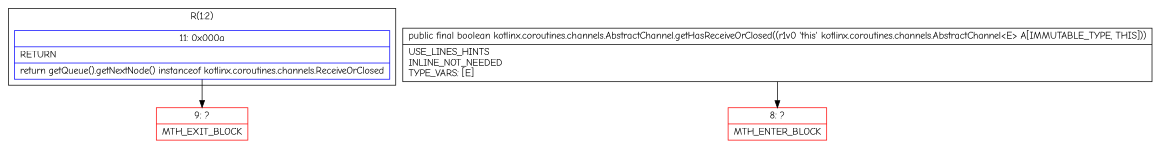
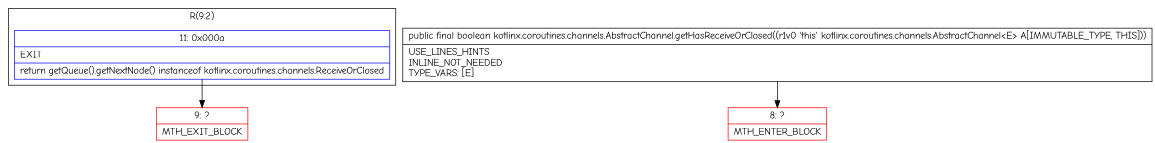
cluster "R(1:2)": label "R(1:2)" -> "R(9:2)"
node "11: 0x000a": text "RETURN" -> "EXIT"
